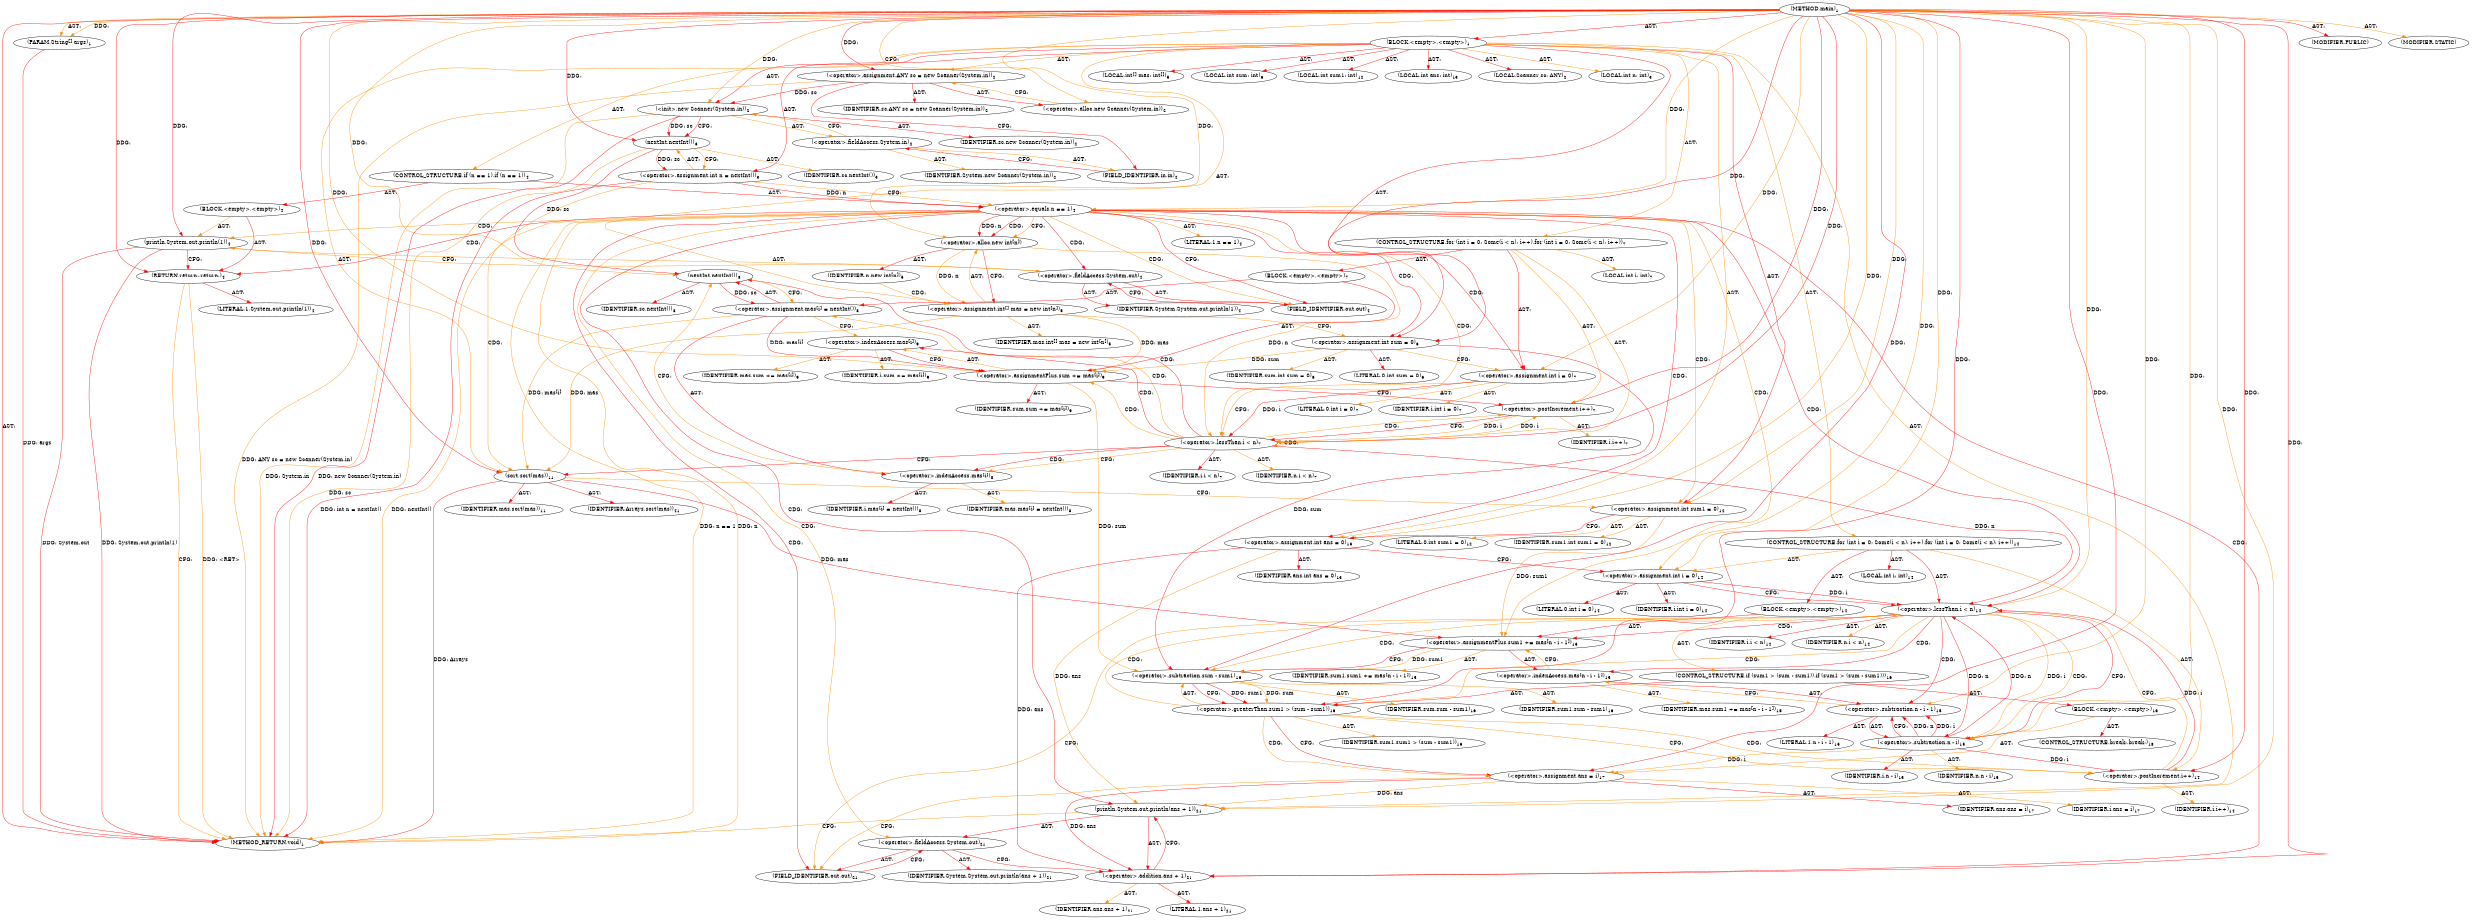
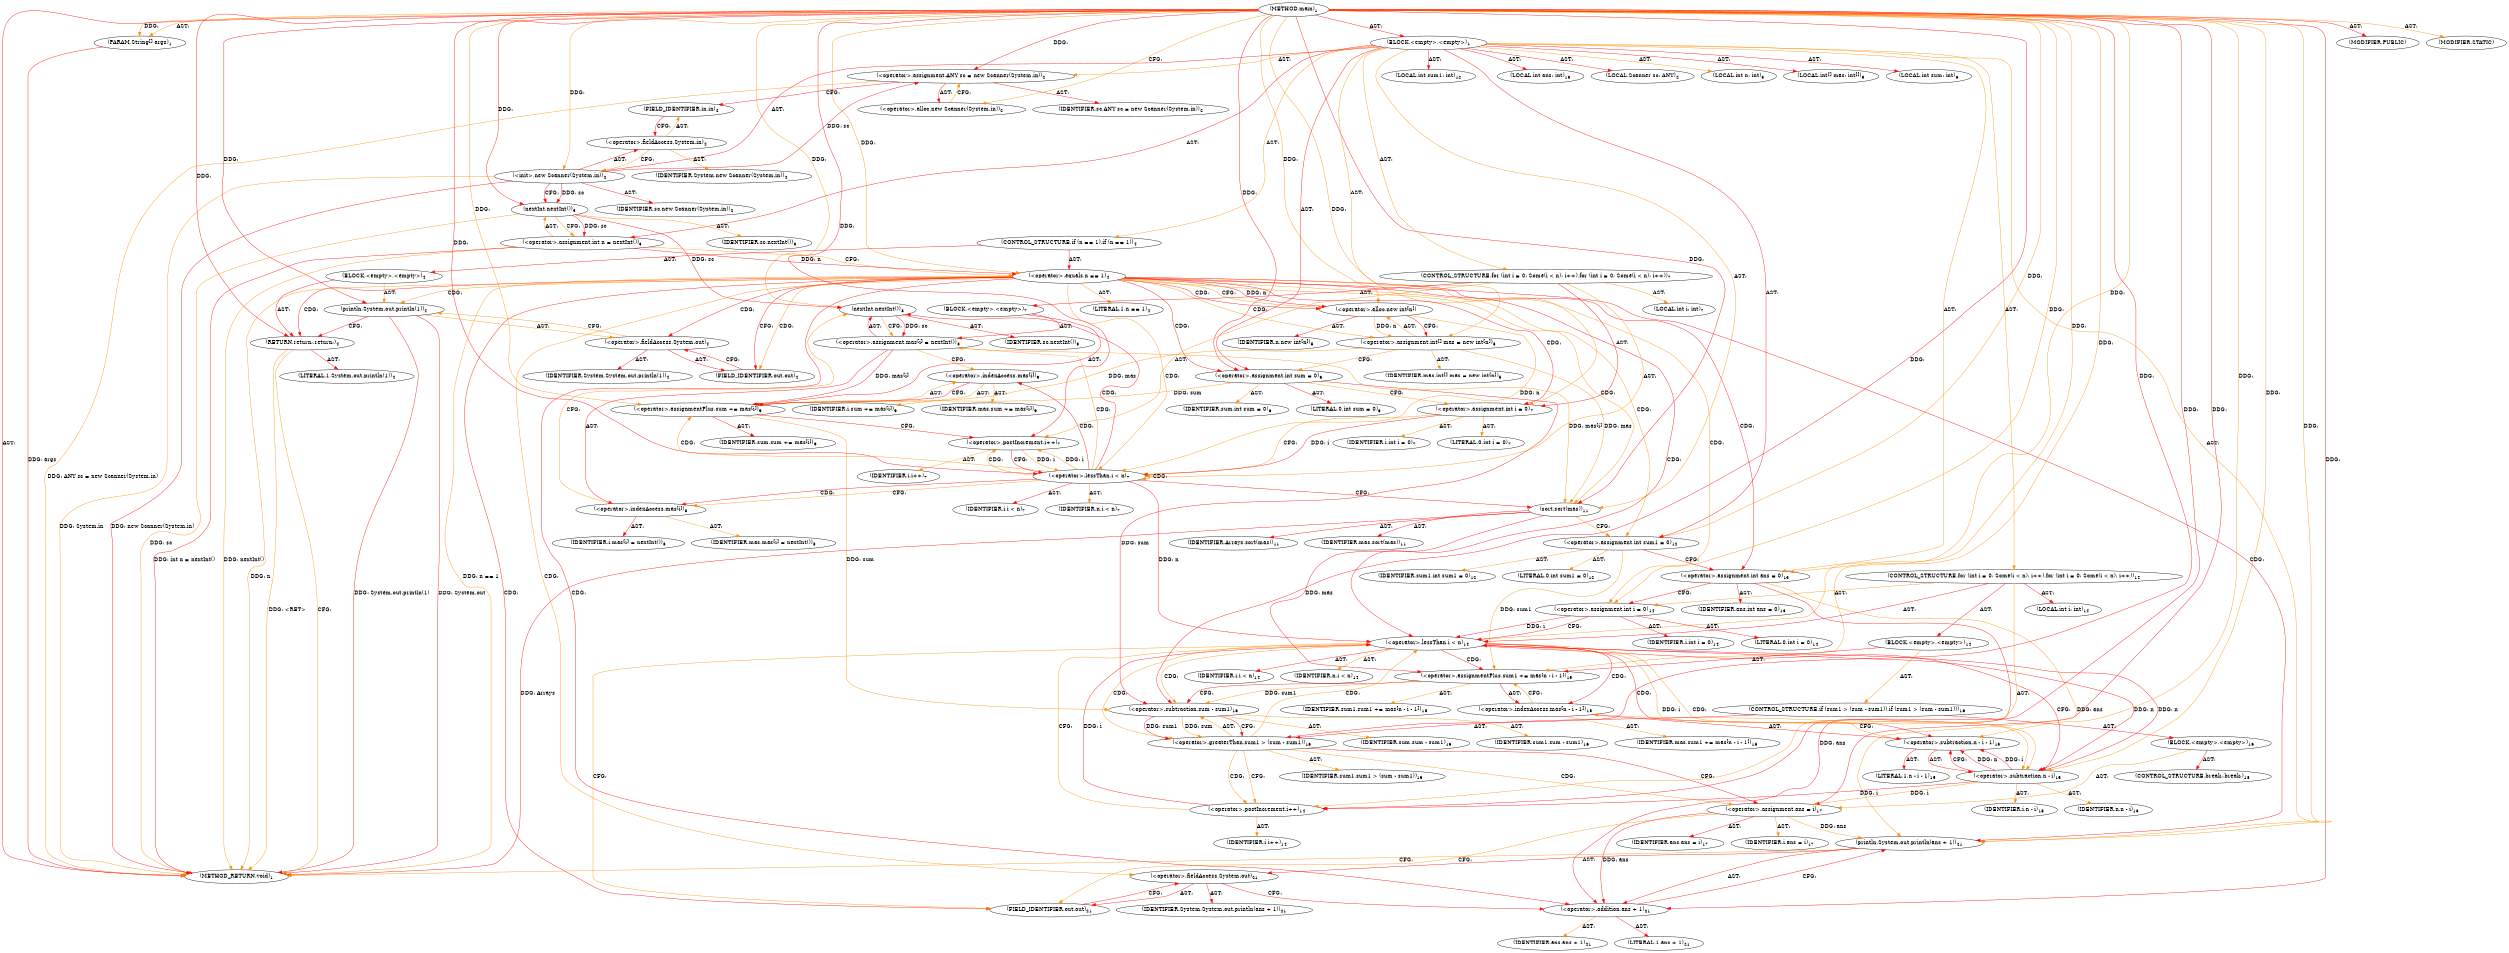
edge "(<operator>.assignment,ANY sc = new Scanner(System.in))" -> "(<init>,new Scanner(System.in))": reversed
edge "(<init>,new Scanner(System.in))" -> "(<operator>.fieldAccess,System.in)": color darkorange -> red
edge "(IDENTIFIER,n,new int[n])" -> "(<operator>.assignment,int[] mas = new int[n])": now "(<operator>.equals,n == 1)" -> "(<operator>.assignment,int[] mas = new int[n])"
node "(IDENTIFIER,Arrays,sort(mas))": text "41" -> "11"
edge "(<operator>.subtraction,n - i)" -> "(IDENTIFIER,i,n - i)": color red -> darkorange
